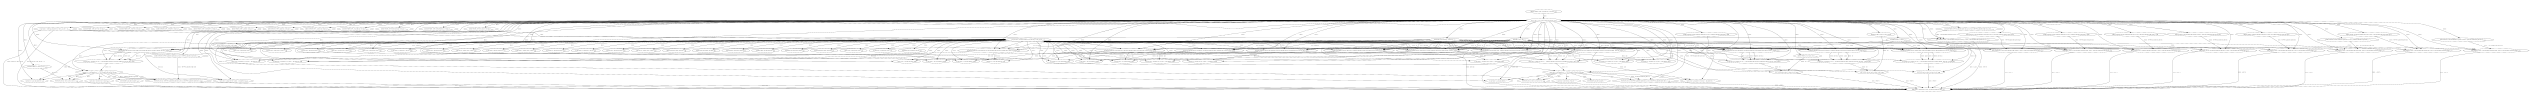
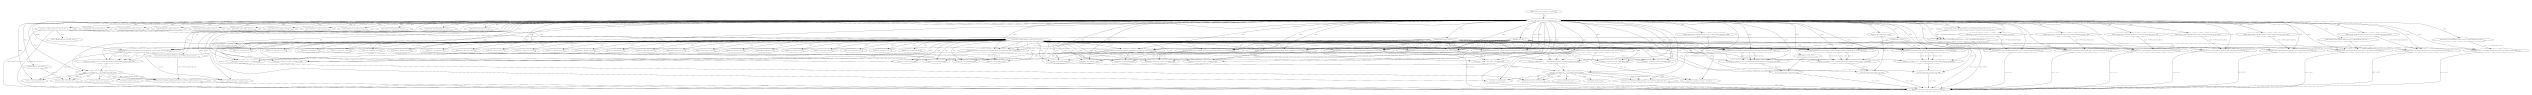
node "(FIELD_IDENTIFIER,tdir_type,tdir_type)": added
